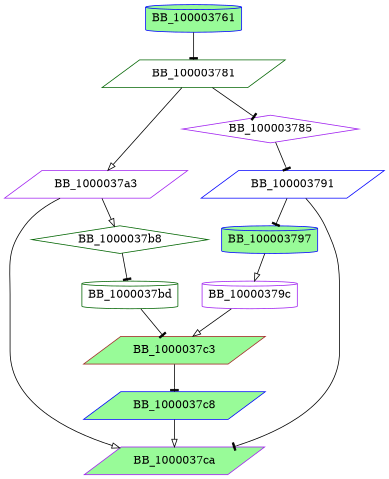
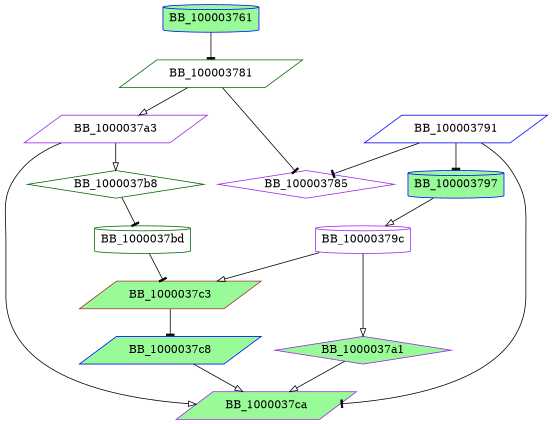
edge "BB_100003785" -> "BB_100003791": reversed
node "BB_1000037a1": added
